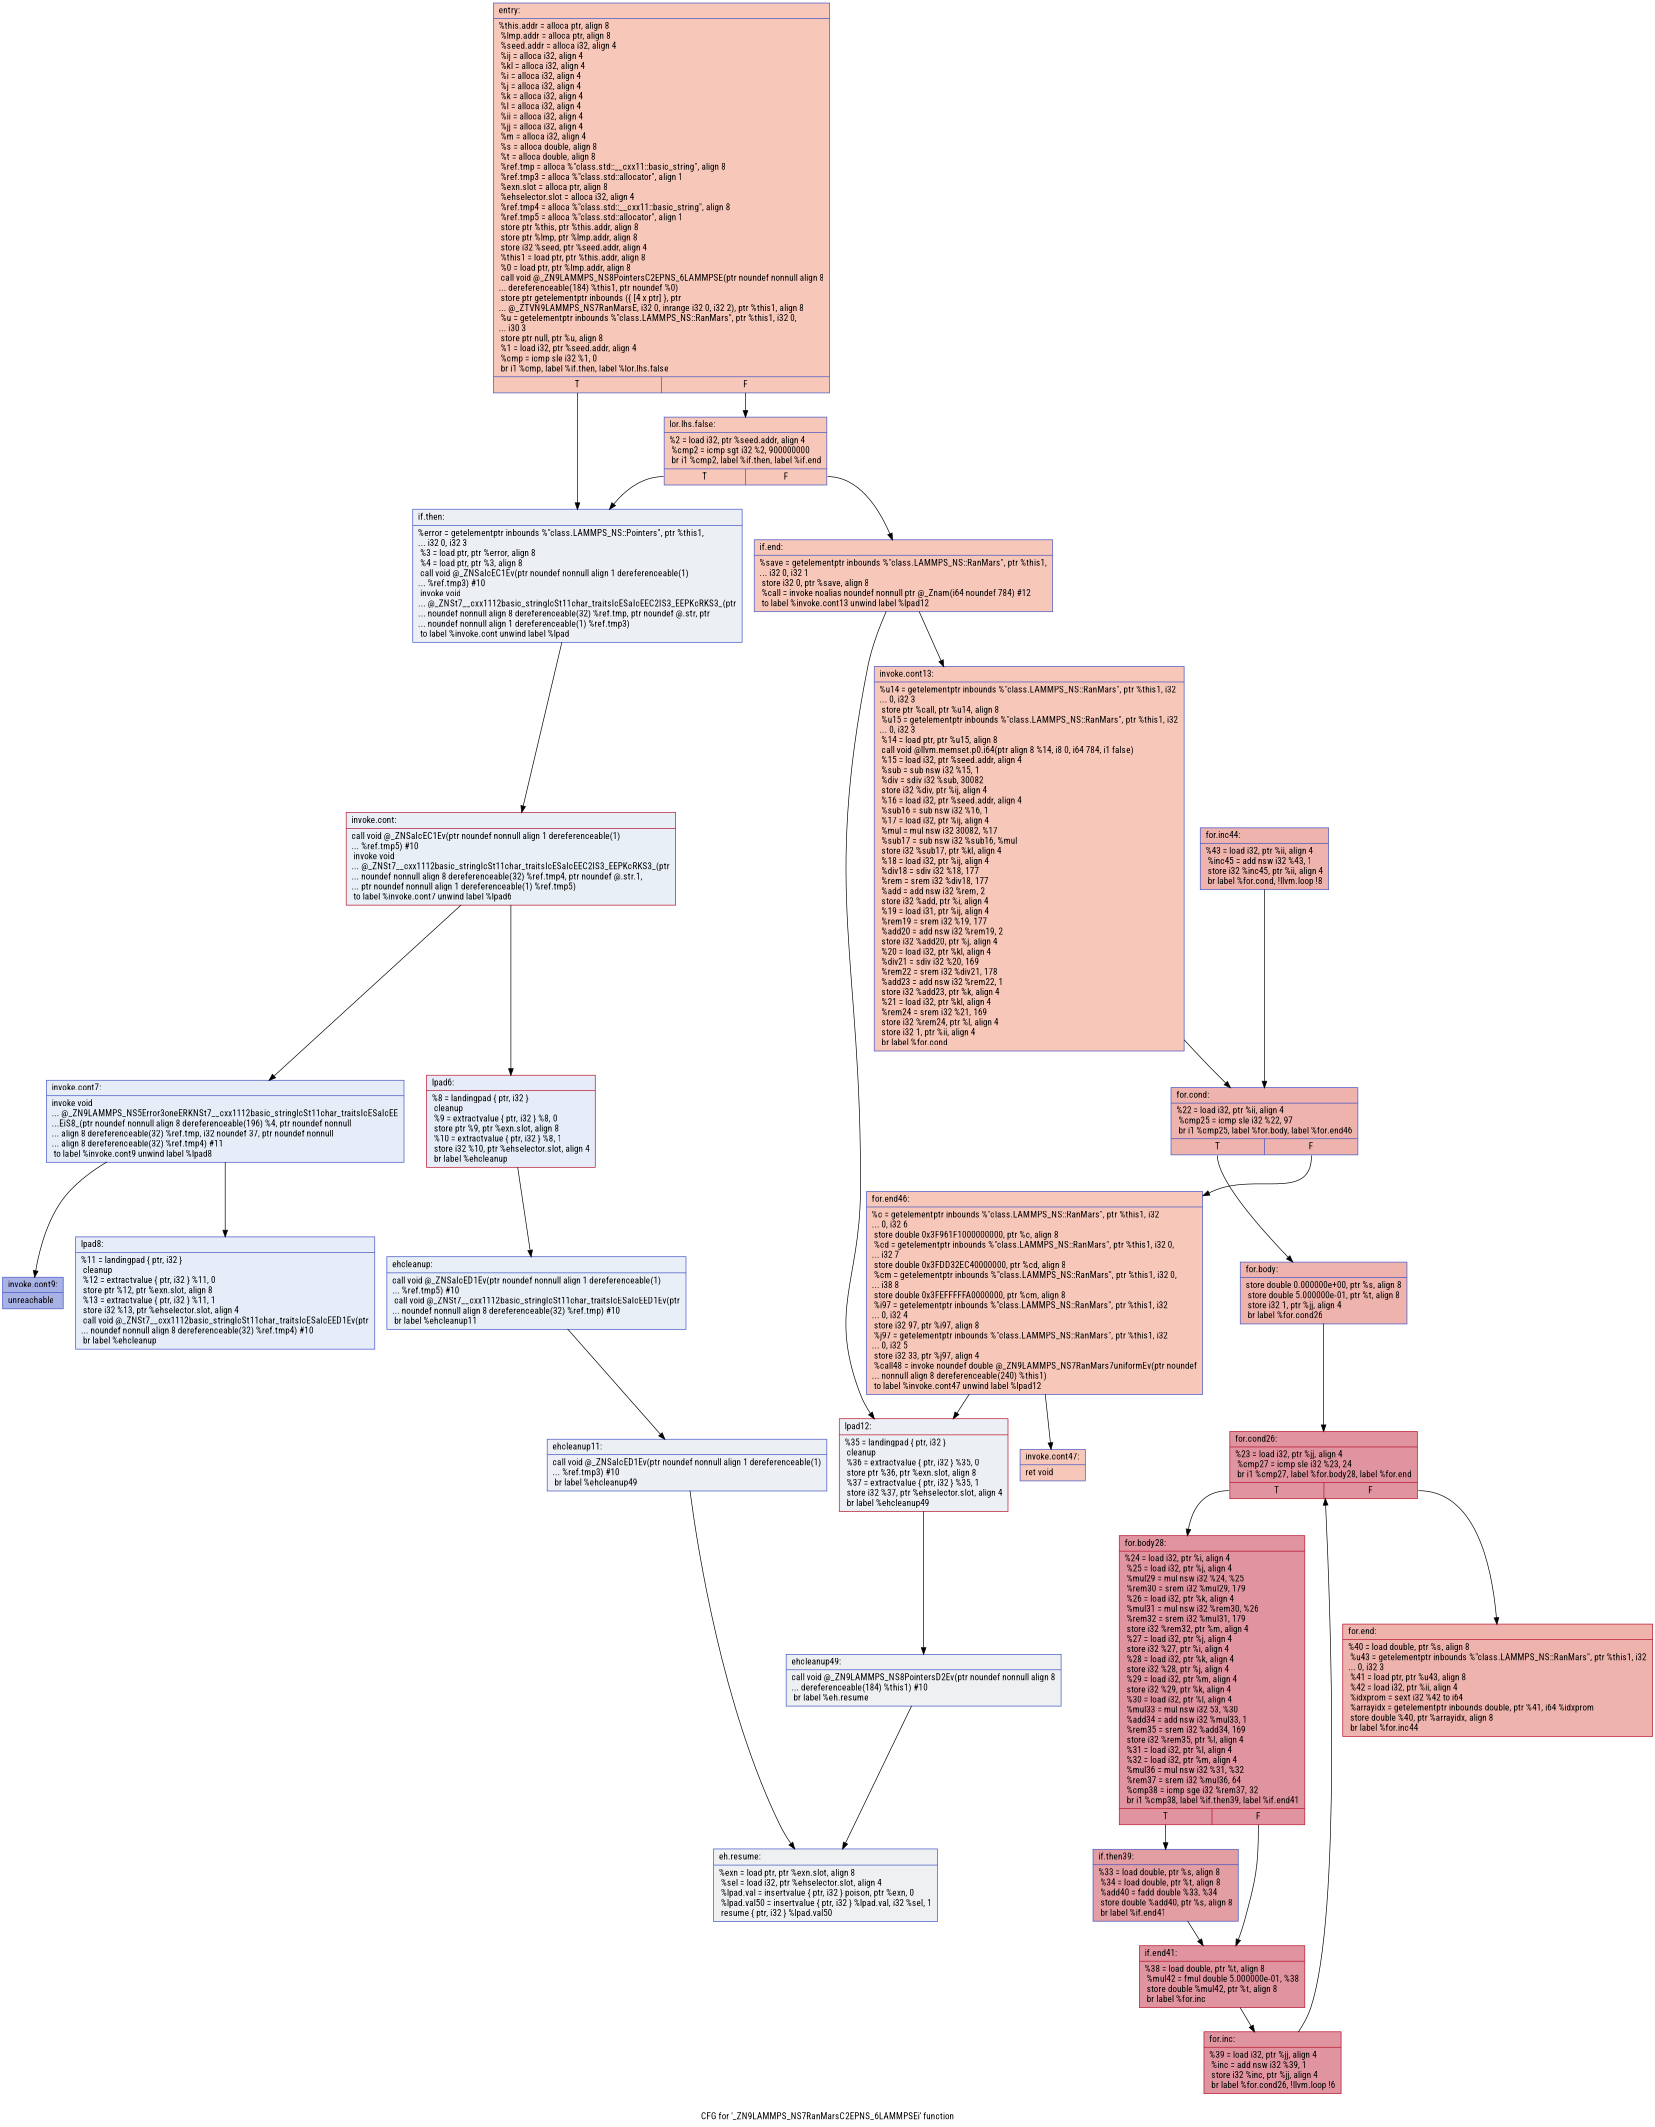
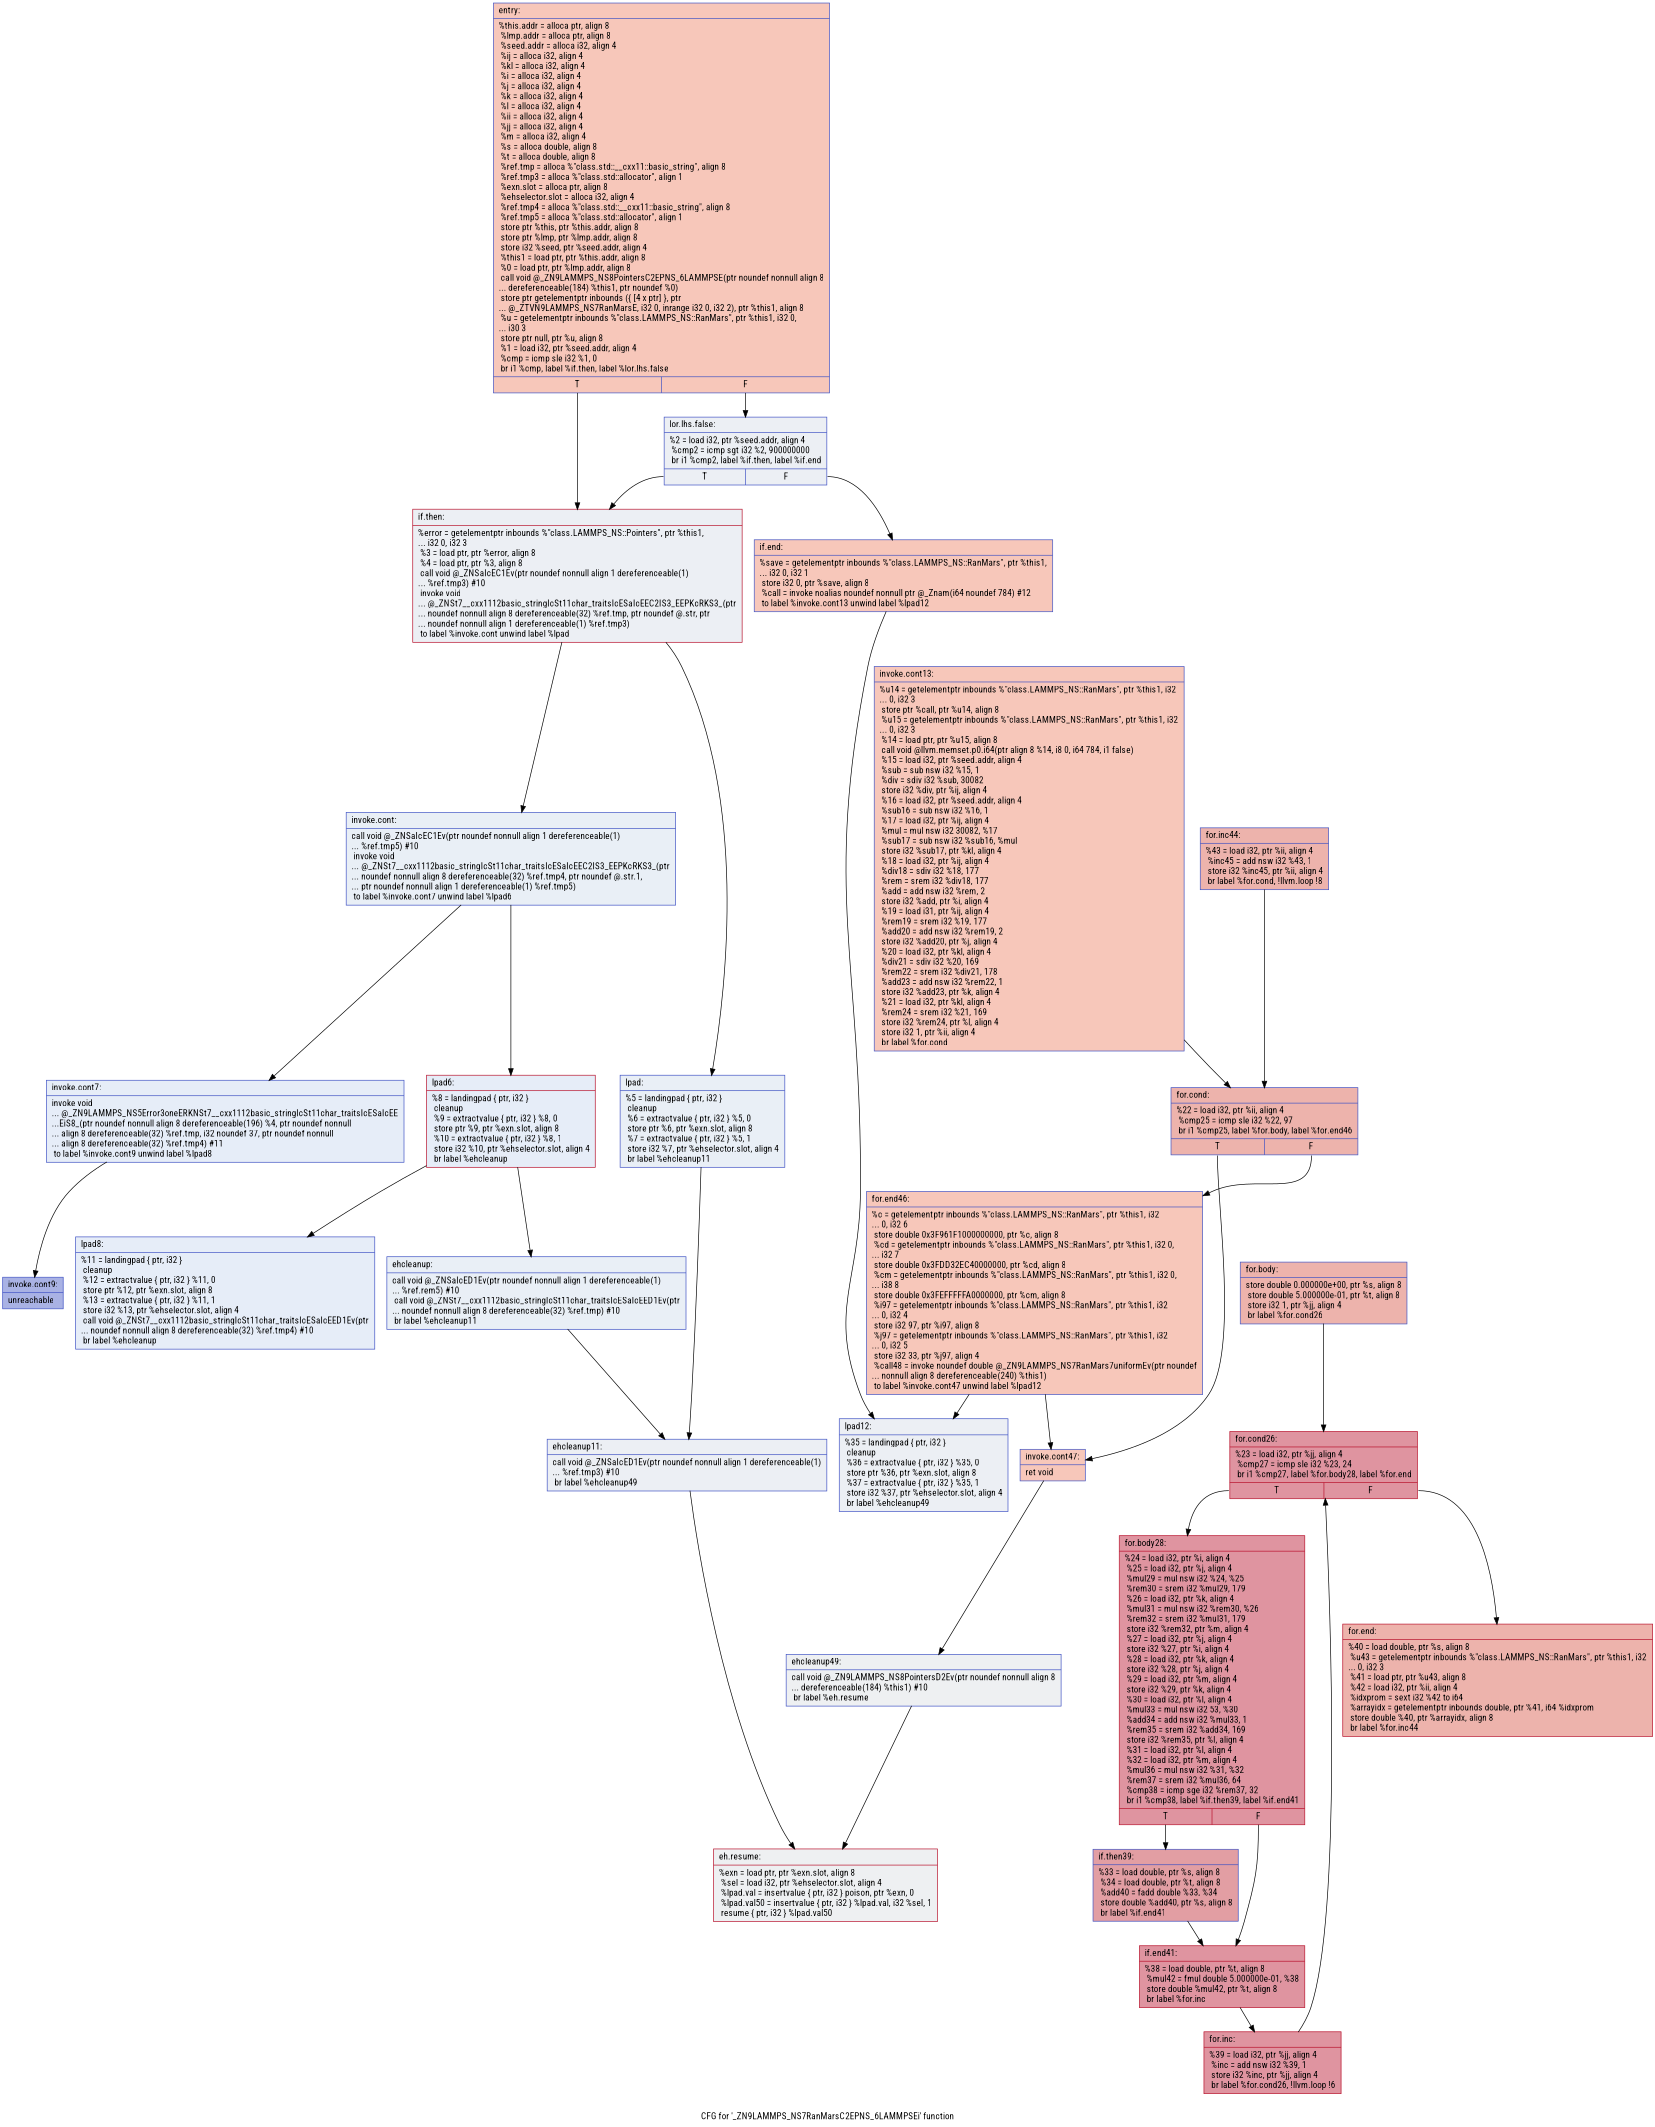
node "lor.lhs.false:": fillcolor #ec7f6370 -> #d4dbe670
node "if.then:": color #3d50c3ff -> #b70d28ff
edge "if.end:" -> "invoke.cont13:": removed
node "invoke.cont:": color #b70d28ff -> #3d50c3ff
node "lpad:": added
edge "invoke.cont7:" -> "lpad8:": now "lpad6:" -> "lpad8:"
edge "for.cond:" -> "for.body:": now "for.cond:" -> "invoke.cont47:"
node "ehcleanup:": text "... %ref.tmp5) #10" -> "... %ref.rem5) #10"
node "lpad12:": color #b70d28ff -> #3d50c3ff
edge "lpad12:" -> "ehcleanup49:": now "invoke.cont47:" -> "ehcleanup49:"
node "eh.resume:": color #3d50c3ff -> #b70d28ff
